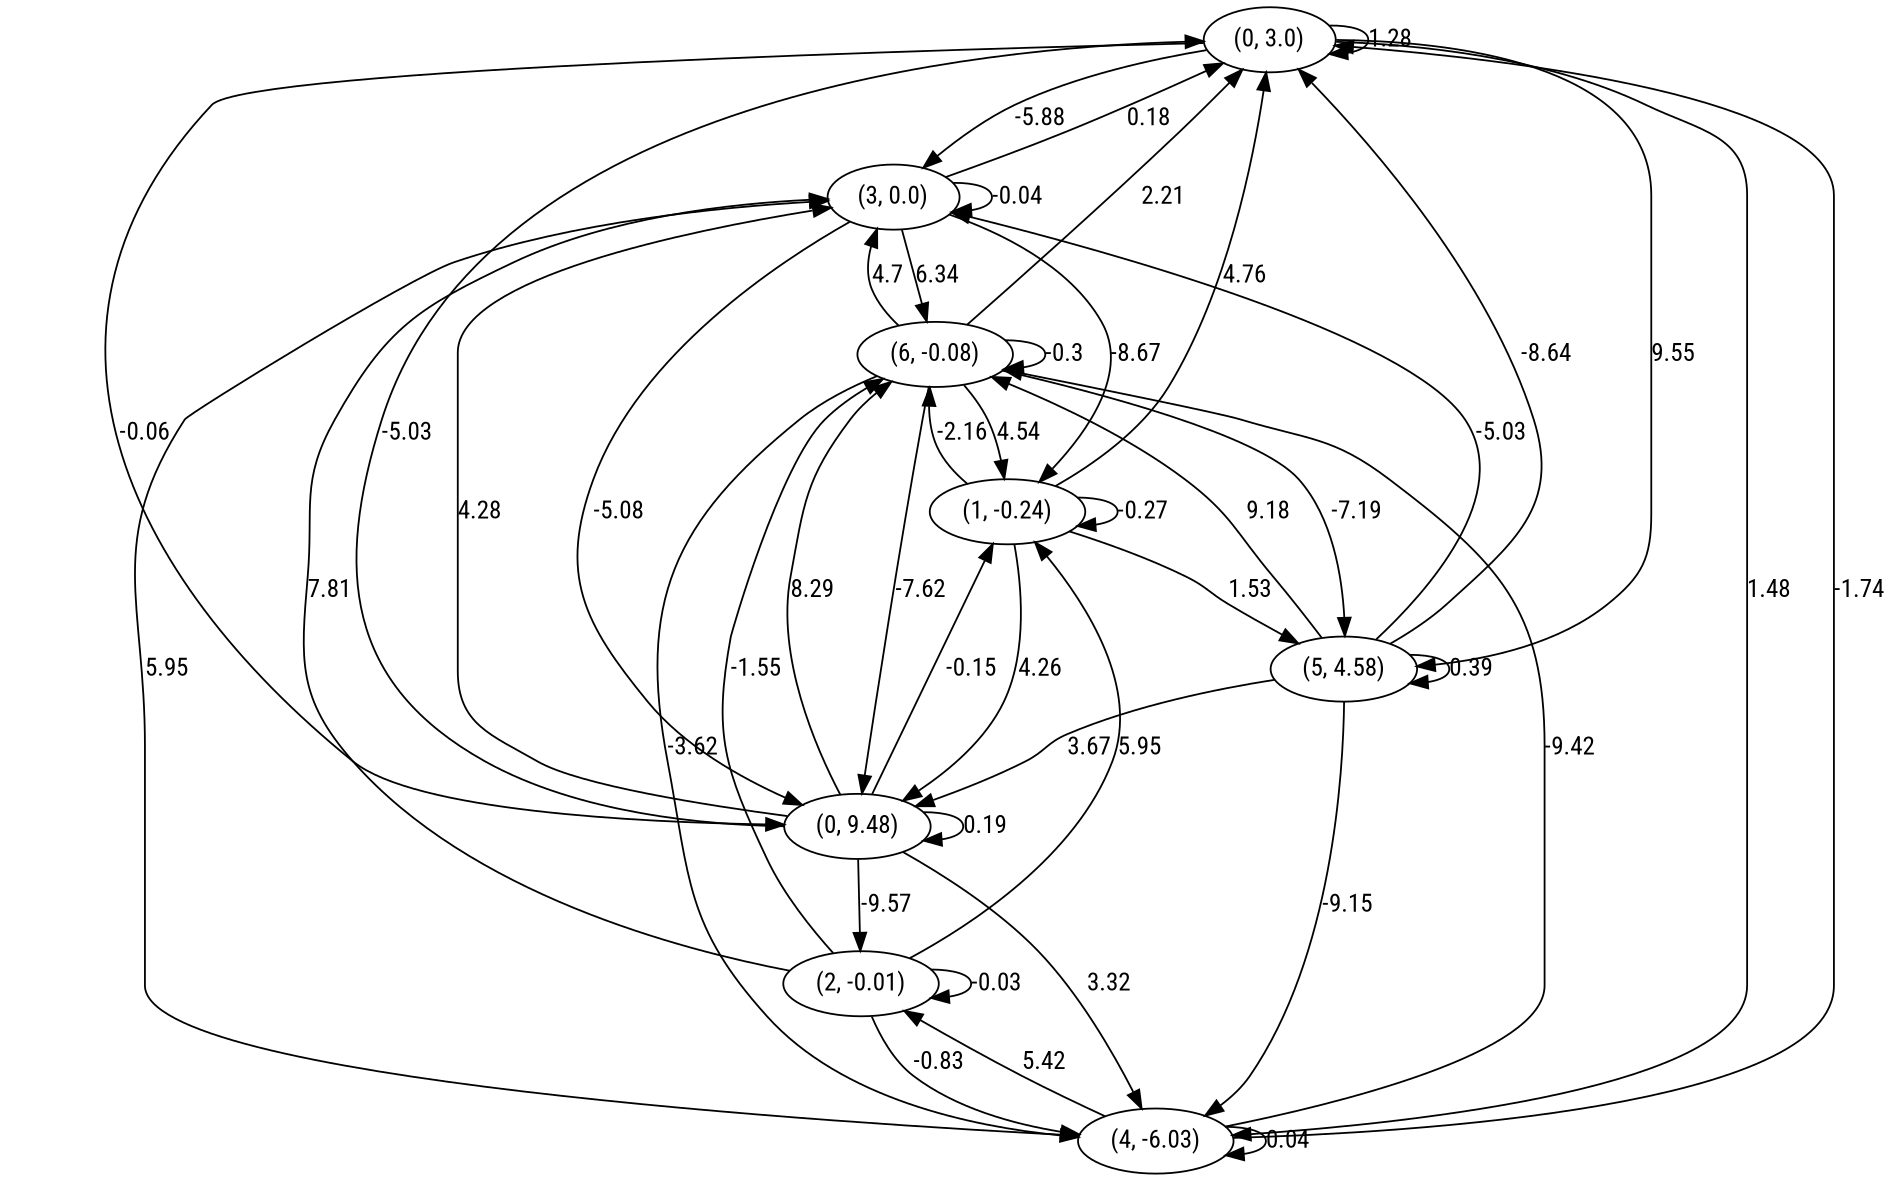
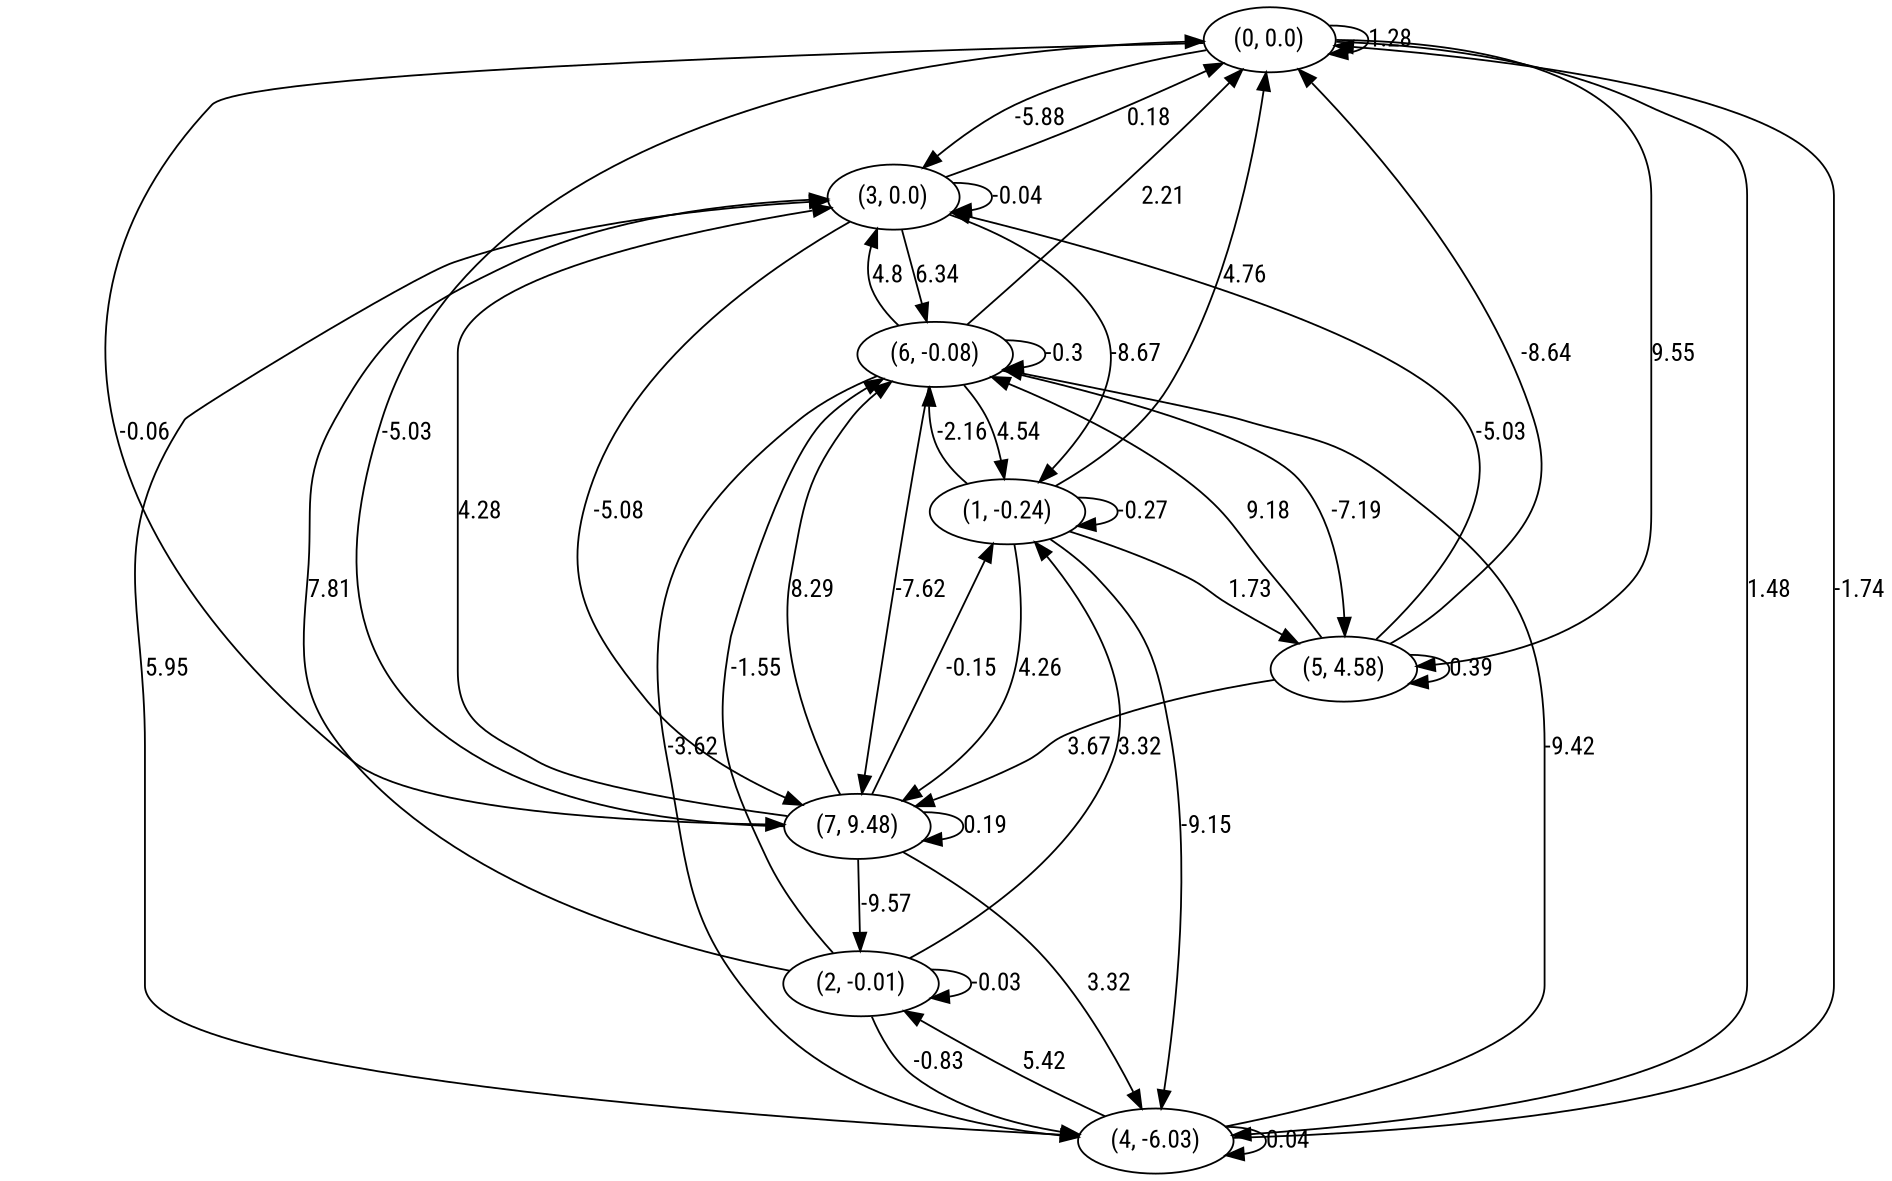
node "(0, 3.0)": label "(0, 3.0)" -> "(0, 0.0)"
edge "(6, -0.08)" -> "(3, 0.0)": label "4.7" -> "4.8"
edge "(1, -0.24)" -> "(5, 4.58)": label "1.53" -> "1.73"
edge "(2, -0.01)" -> "(1, -0.24)": label "5.95" -> "3.32"
node "(0, 9.48)": label "(0, 9.48)" -> "(7, 9.48)"
edge "(5, 4.58)" -> "(4, -6.03)": now "(1, -0.24)" -> "(4, -6.03)"
